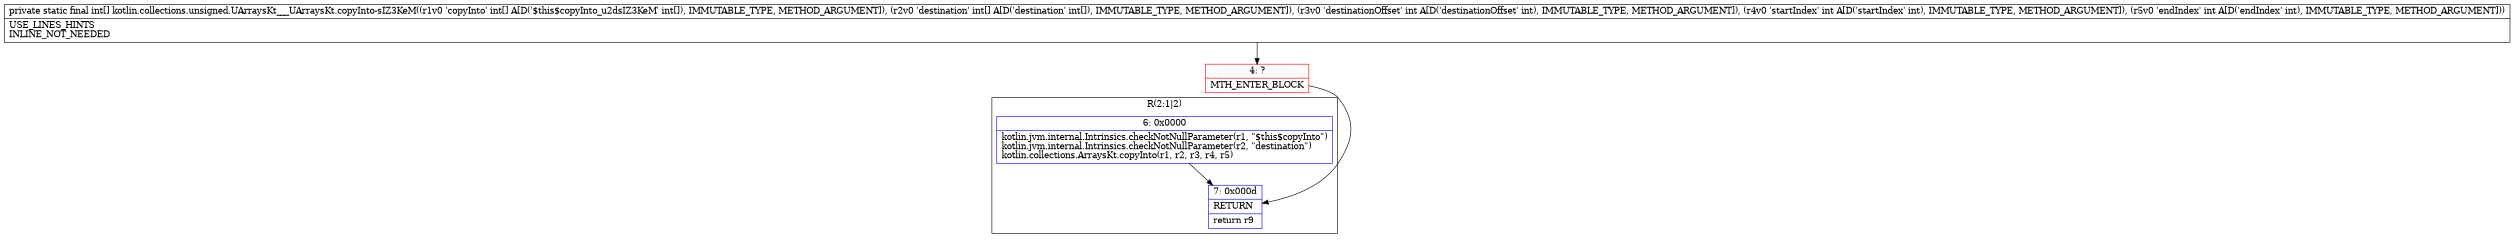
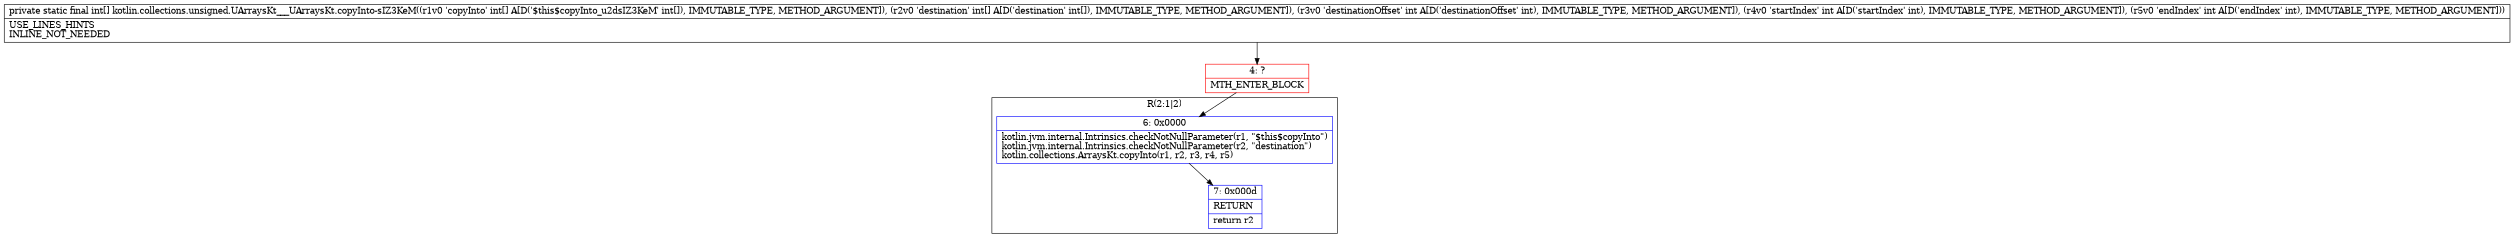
edge "4: ?" -> "7: 0x000d": now "4: ?" -> "6: 0x0000"
node "7: 0x000d": text "return r9" -> "return r2"
